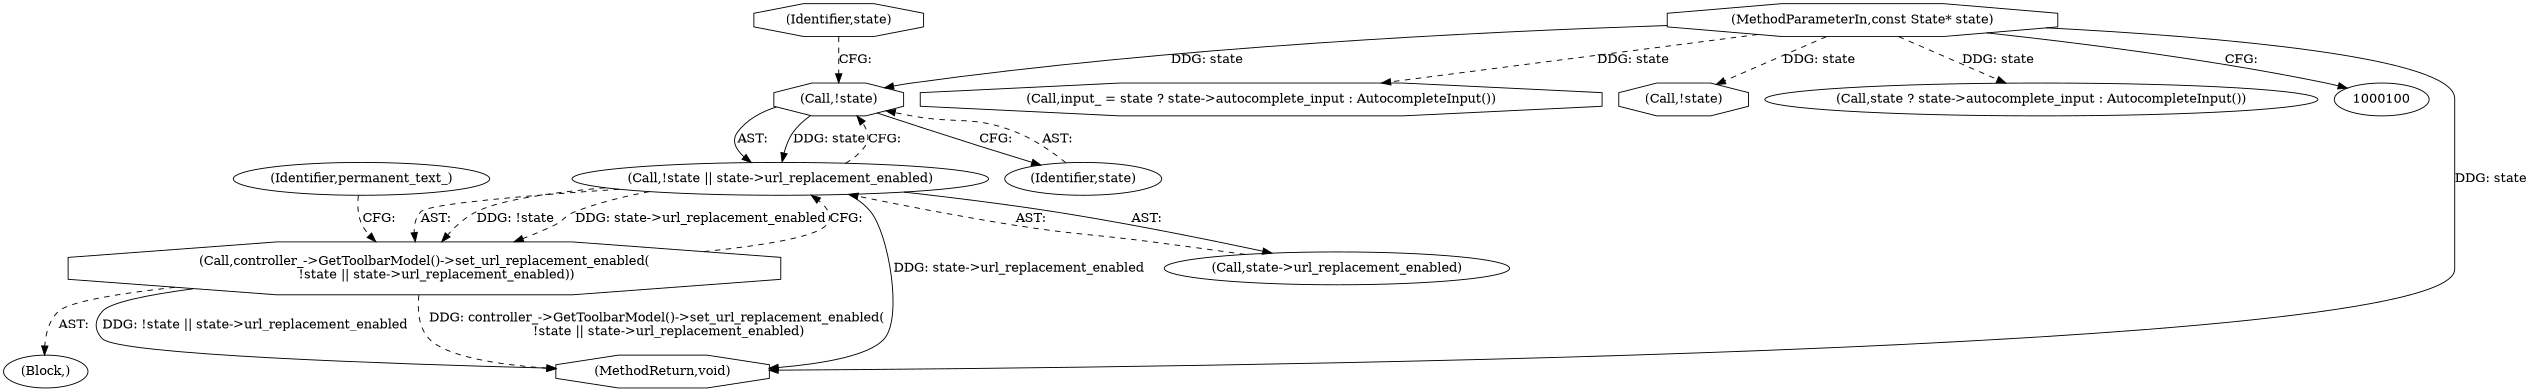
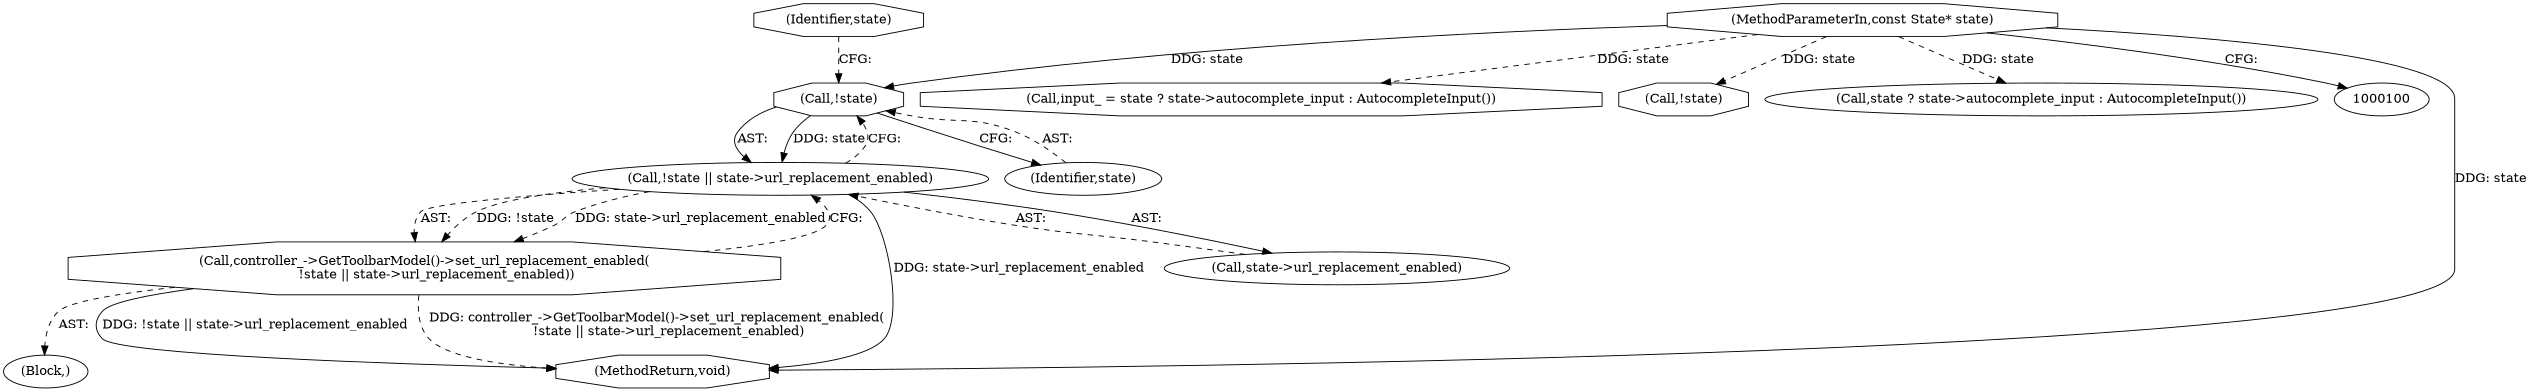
node "(Identifier,permanent_text_)": removed
